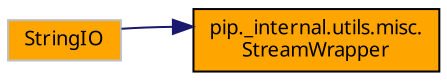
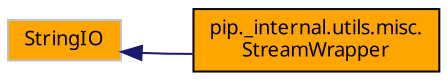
edge "StringIO" -> "pip._internal.utils.misc. StreamWrapper": reversed
